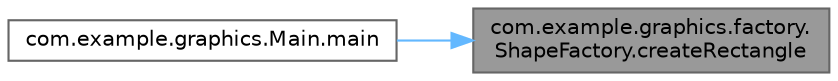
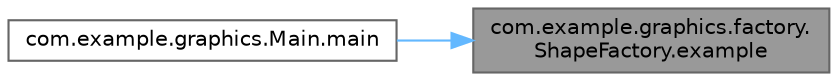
node "com.example.graphics.factory. ShapeFactory.createRectangle": label "com.example.graphics.factory. ShapeFactory.createRectangle" -> "com.example.graphics.factory. ShapeFactory.example"
